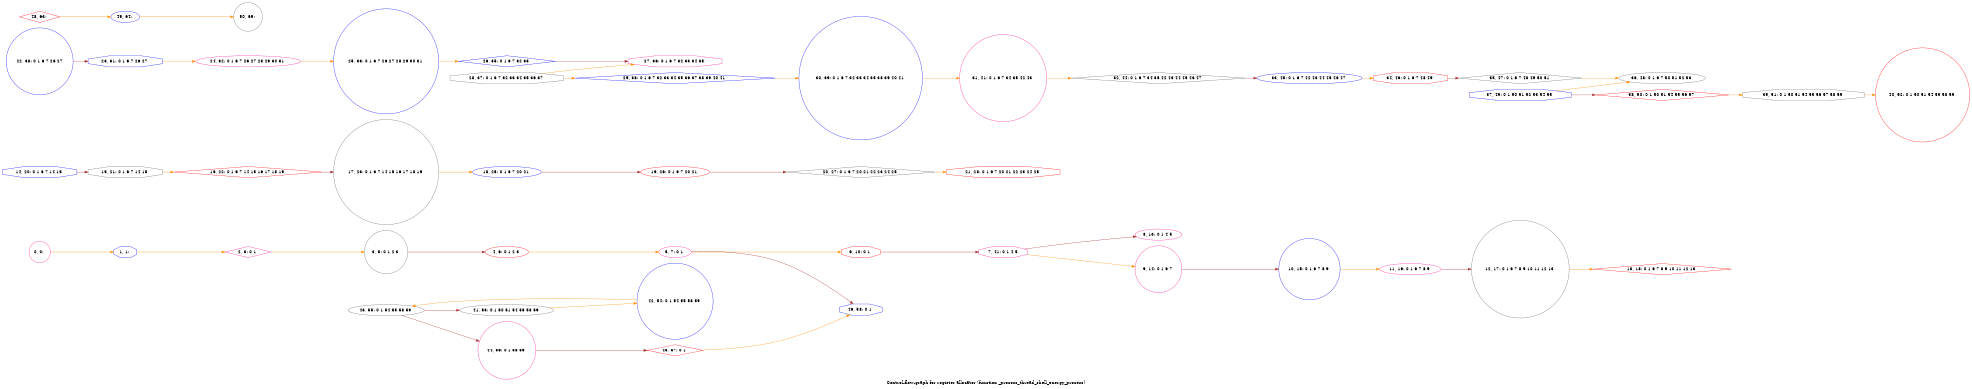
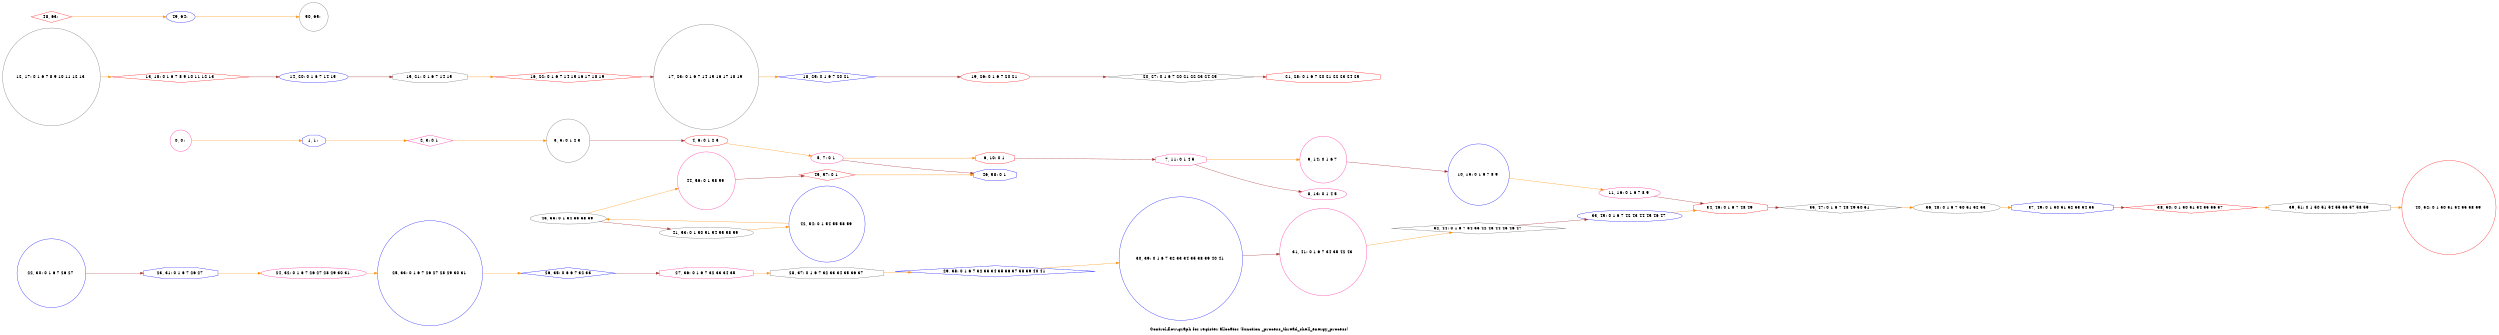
node "22, 38: 0 1 6 7 26 27": label "22, 38: 0 1 6 7 26 27" -> "22, 30: 0 1 6 7 26 27"
node "26, 35: 0 1 6 7 32 33": label "26, 35: 0 1 6 7 32 33" -> "26, 35: 0 6 6 7 32 33"
edge "28, 37: 0 1 6 7 32 33 34 35 36 37" -> "27, 36: 0 1 6 7 32 33 34 35": reversed
edge "13, 18: 0 1 6 7 8 9 10 11 12 13" -> "14, 20: 0 1 6 7 14 15": added
edge "30, 39: 0 1 6 7 32 33 34 35 38 39 40 41" -> "31, 41: 0 1 6 7 34 35 42 43": color darkorange -> brown
edge "37, 49: 0 1 50 51 52 53 54 55" -> "36, 48: 0 1 6 7 50 51 52 53": reversed
node "14, 20: 0 1 6 7 14 15": shape octagon -> ellipse
node "18, 25: 0 1 6 7 20 21": shape ellipse -> diamond
edge "20, 27: 0 1 6 7 20 21 22 23 24 25" -> "21, 28: 0 1 6 7 20 21 22 23 24 25": color darkorange -> brown
node "7, 41: 0 1 4 5": label "7, 41: 0 1 4 5" -> "7, 11: 0 1 4 5"
edge "11, 16: 0 1 6 7 8 9" -> "12, 17: 0 1 6 7 8 9 10 11 12 13": now "11, 16: 0 1 6 7 8 9" -> "34, 46: 0 1 6 7 48 49"
edge "43, 55: 0 1 54 55 58 59" -> "44, 56: 0 1 58 59": color brown -> darkorange
